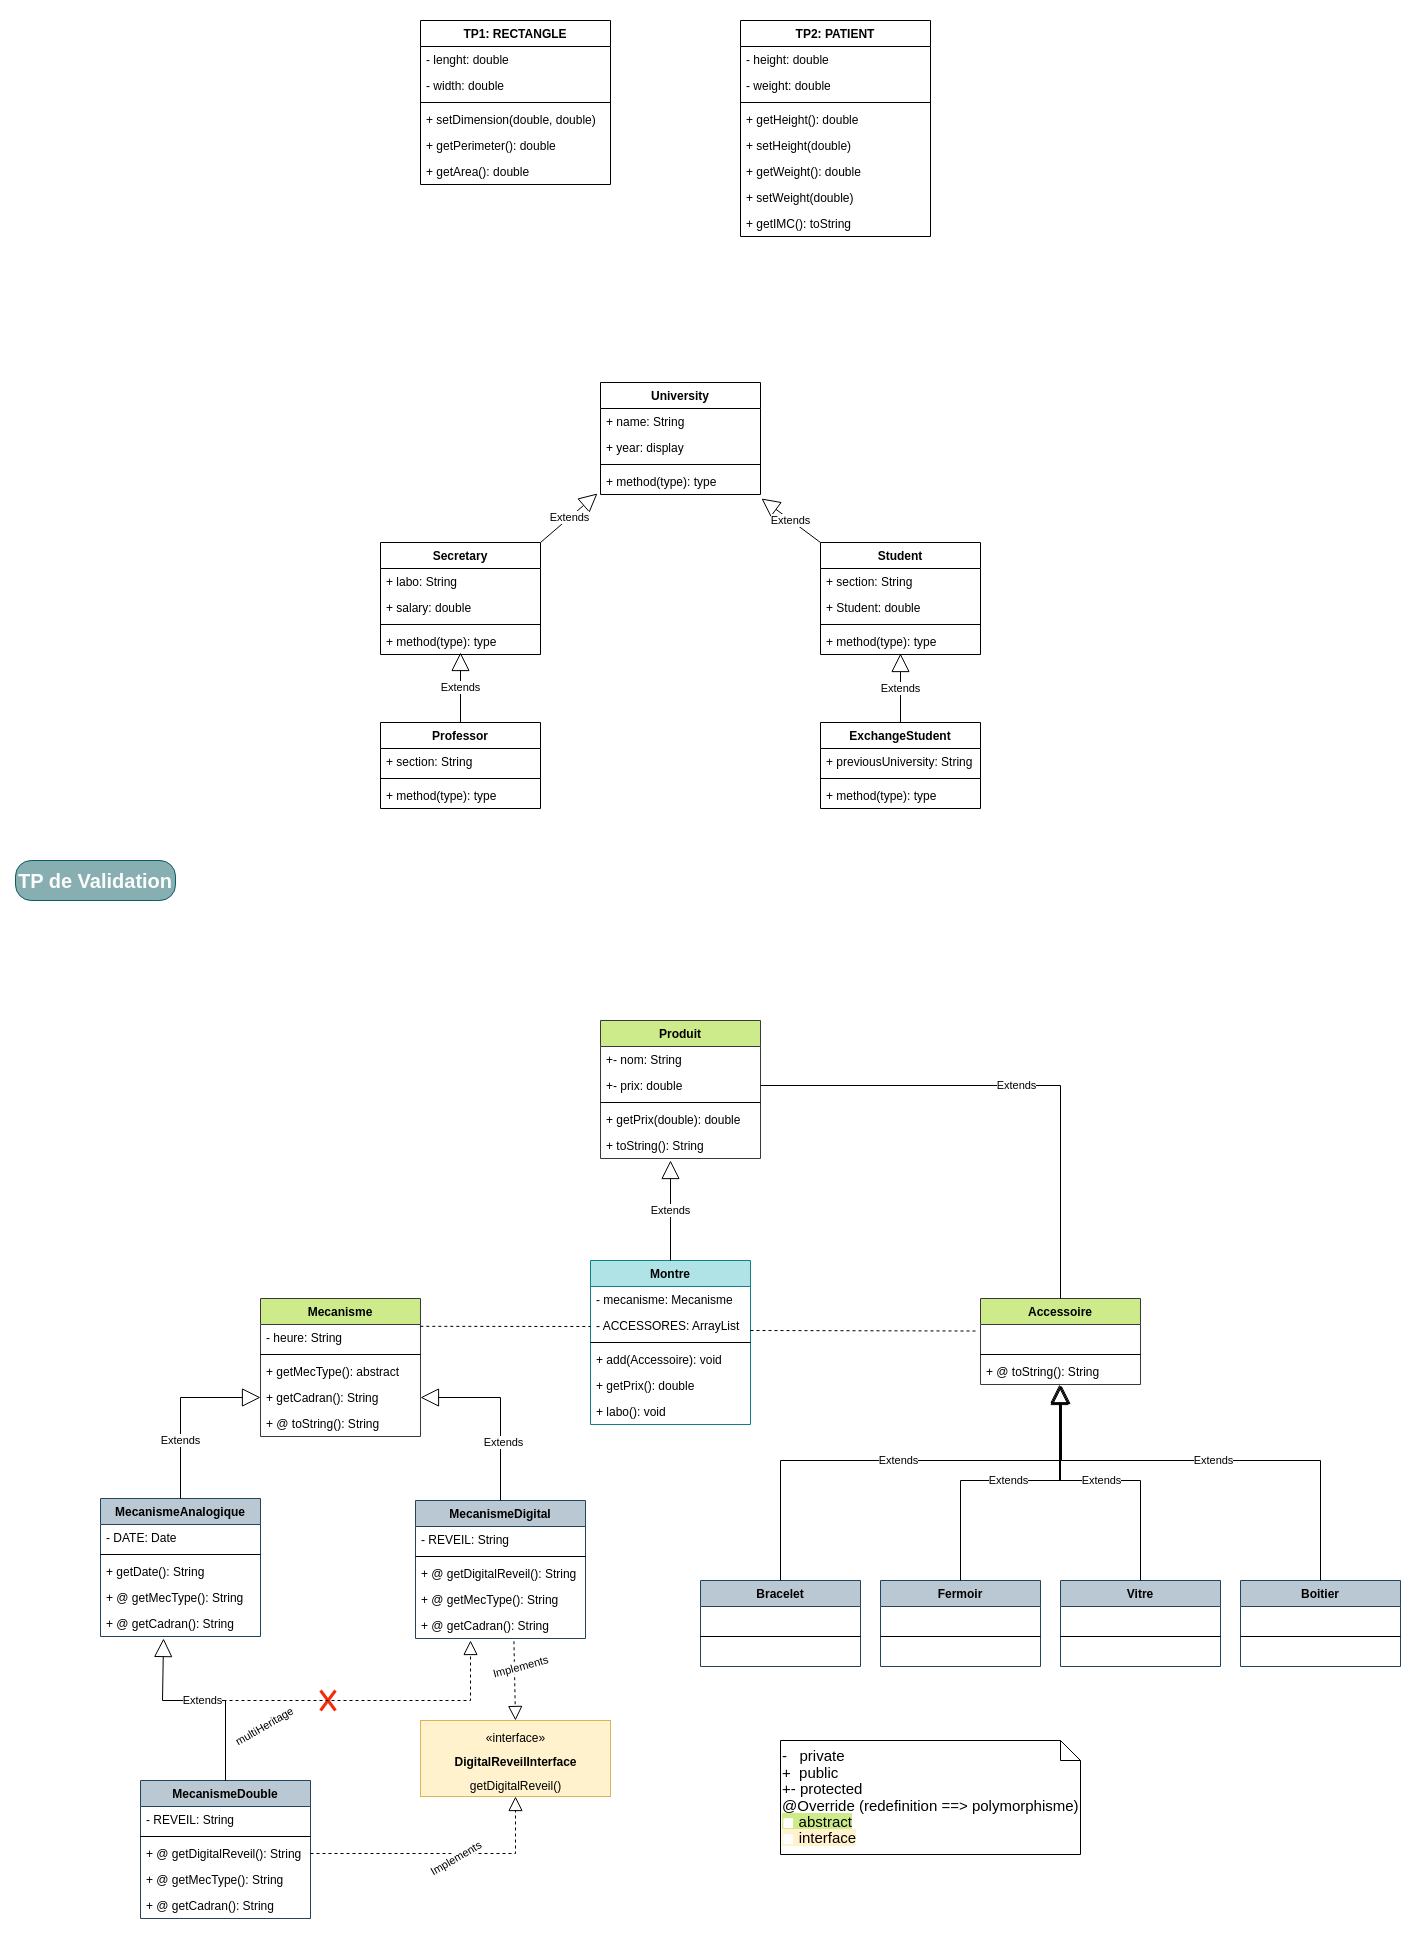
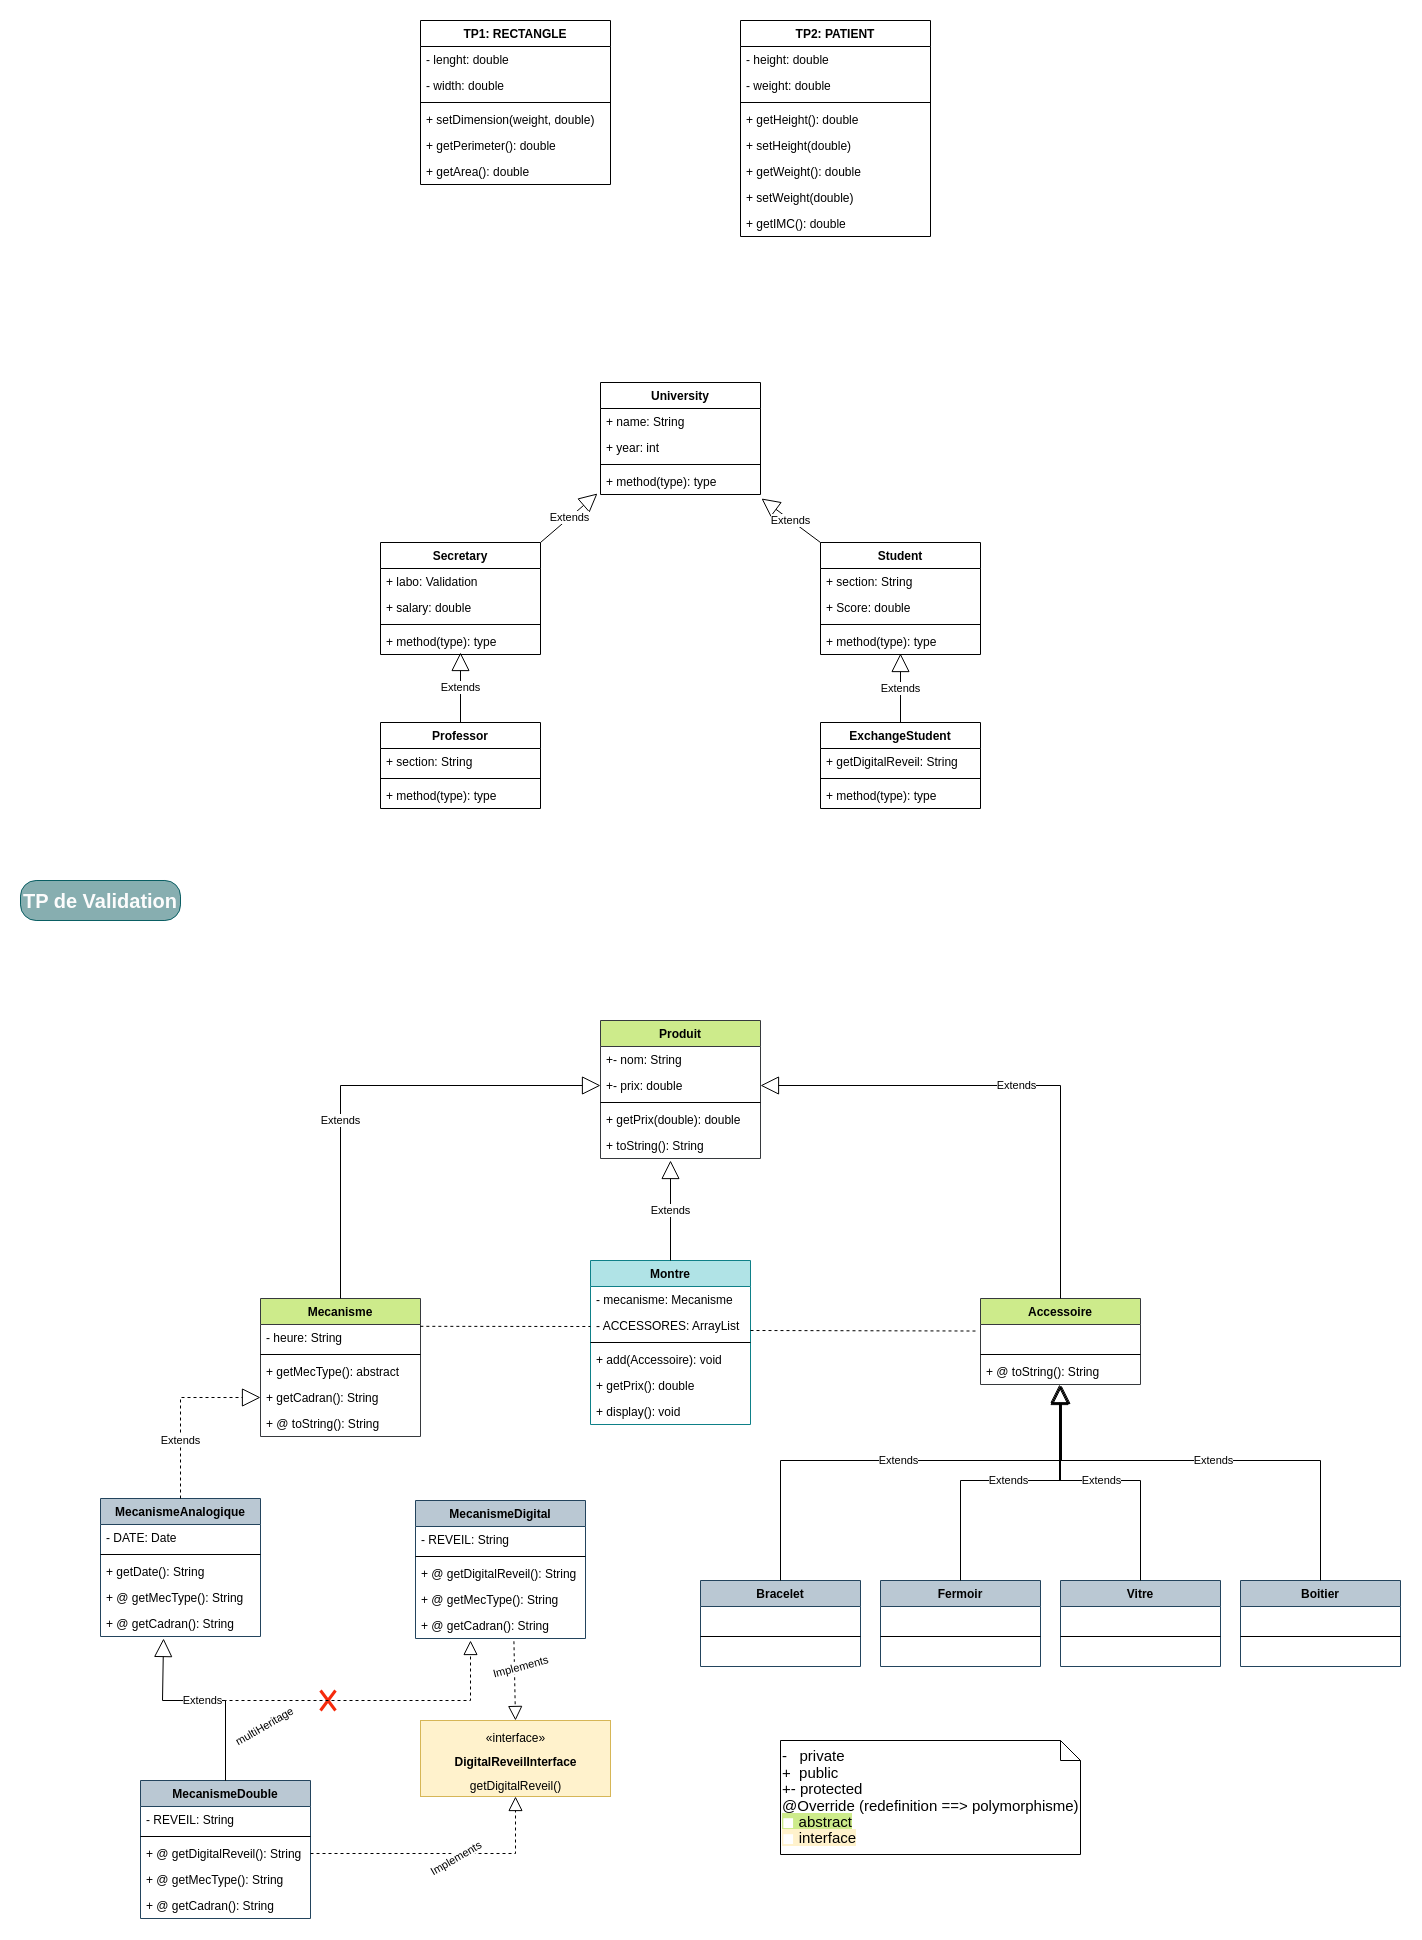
node "+ setDimension(double, double)": label "+ setDimension(double, double)" -> "+ setDimension(weight, double)"
node "+ getIMC(): toString": label "+ getIMC(): toString" -> "+ getIMC(): double"
node "+ year: display": label "+ year: display" -> "+ year: int"
node "+ labo: String": label "+ labo: String" -> "+ labo: Validation"
node "+ Student: double": label "+ Student: double" -> "+ Score: double"
node "+ previousUniversity: String": label "+ previousUniversity: String" -> "+ getDigitalReveil: String"
node "TP de Validation": moved (96, 881) -> (101, 901)
edge "Mecanisme" -> "+- prix: double": added, label "Extends"
edge "+- prix: double" -- "Accessoire": arrowhead none -> block
edge "MecanismeAnalogique" -> "+ getCadran(): String": style solid -> dashed
node "+ labo(): void": label "+ labo(): void" -> "+ display(): void"
edge "MecanismeDigital" -> "+ getCadran(): String": removed, label "Extends"
